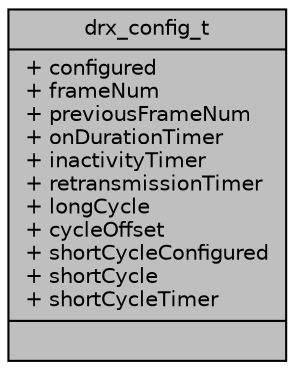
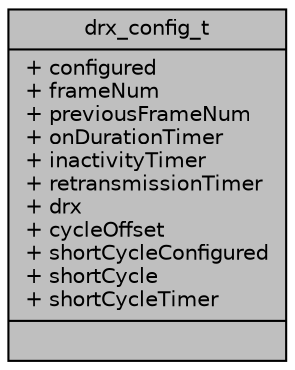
node "drx_config_t": text "+ longCycle" -> "+ drx"
